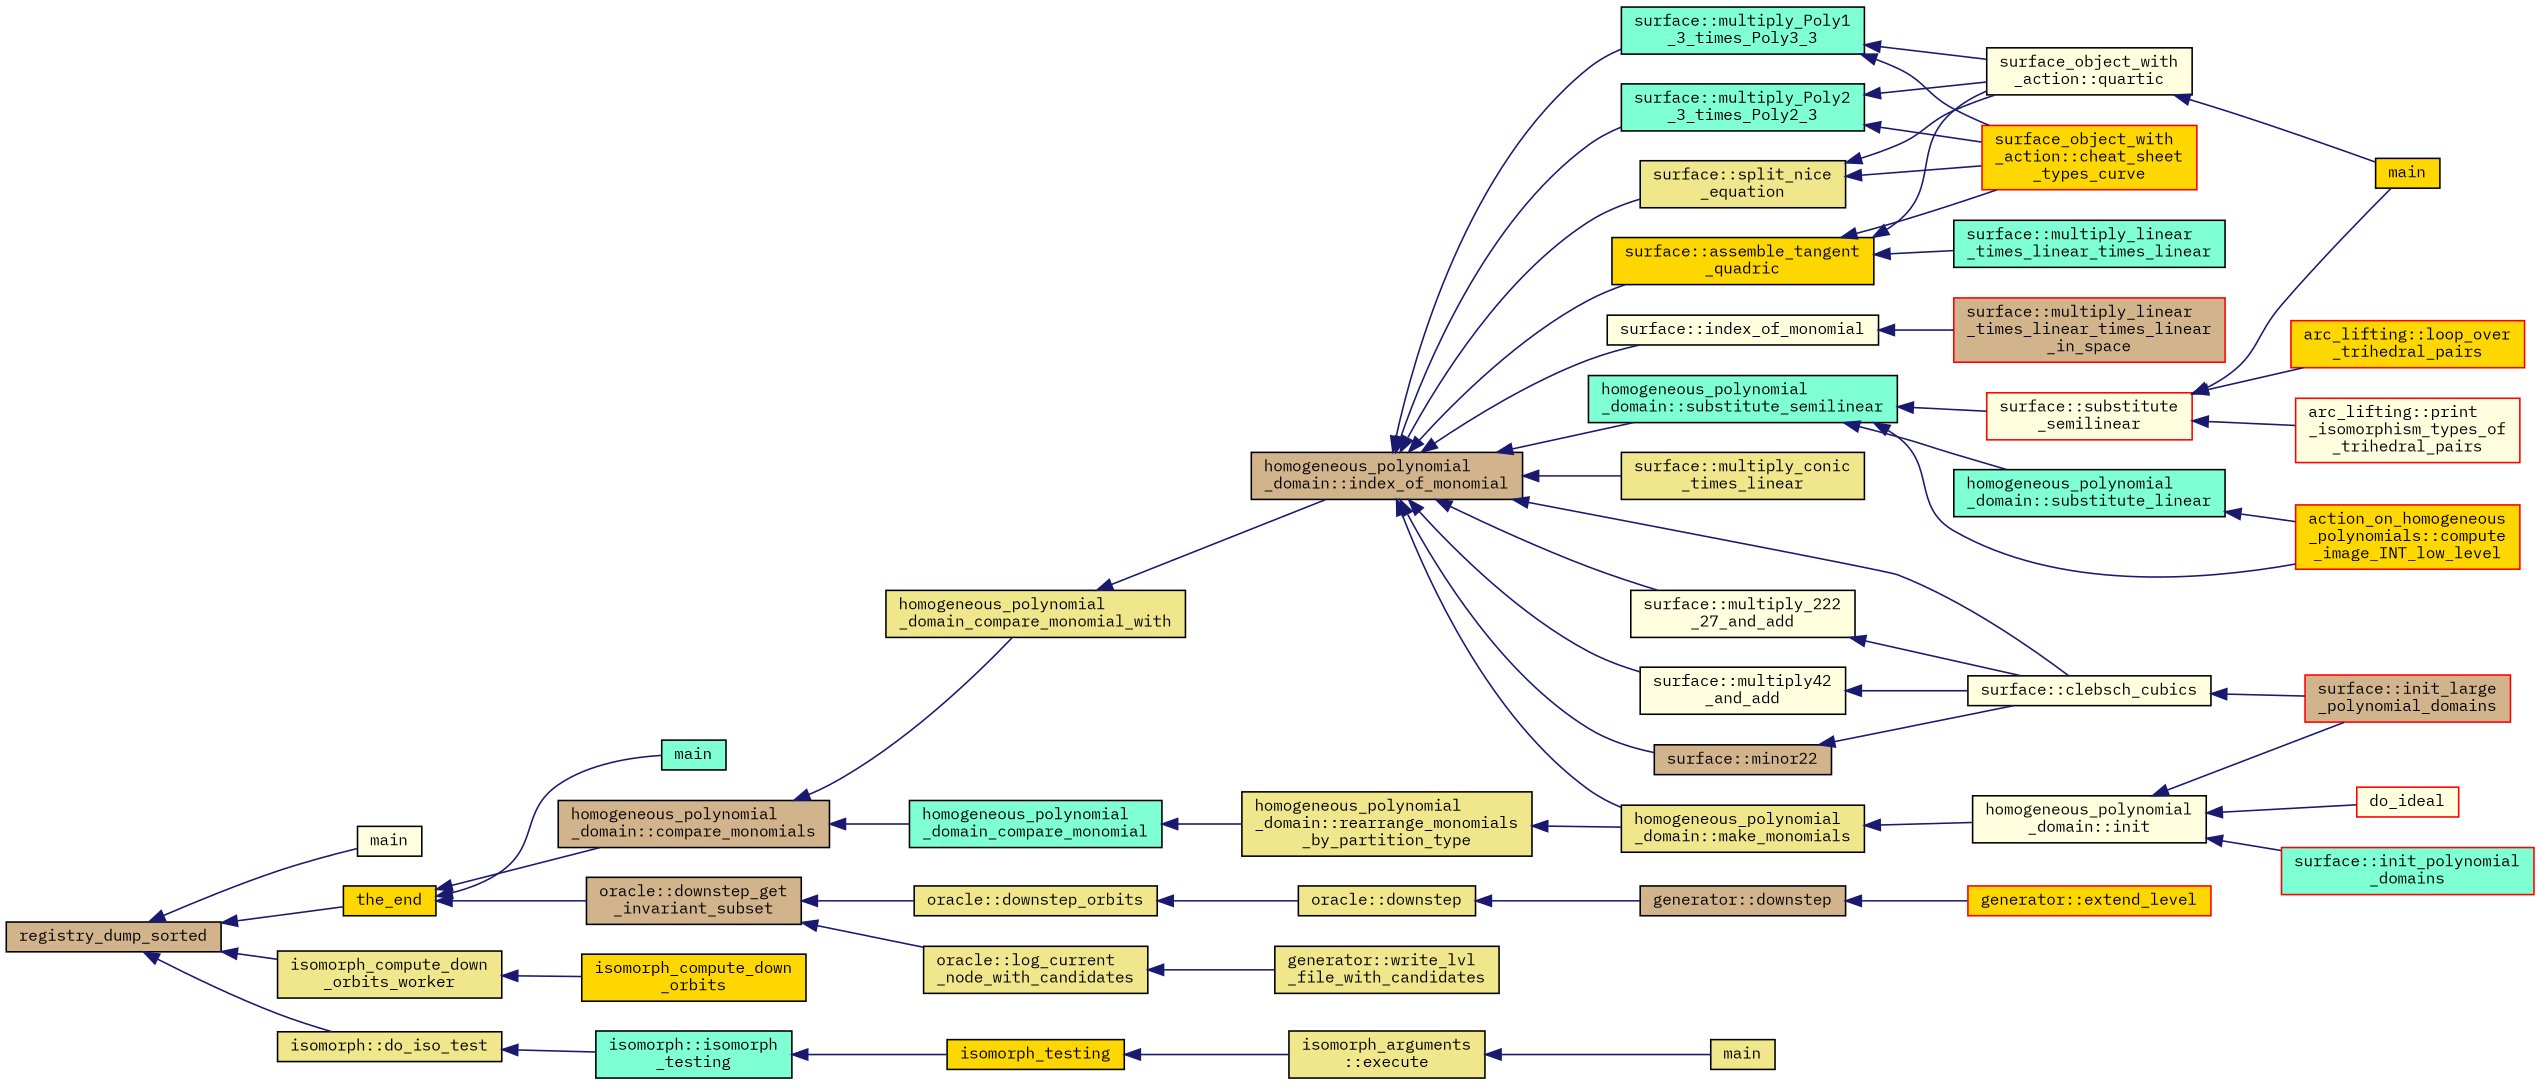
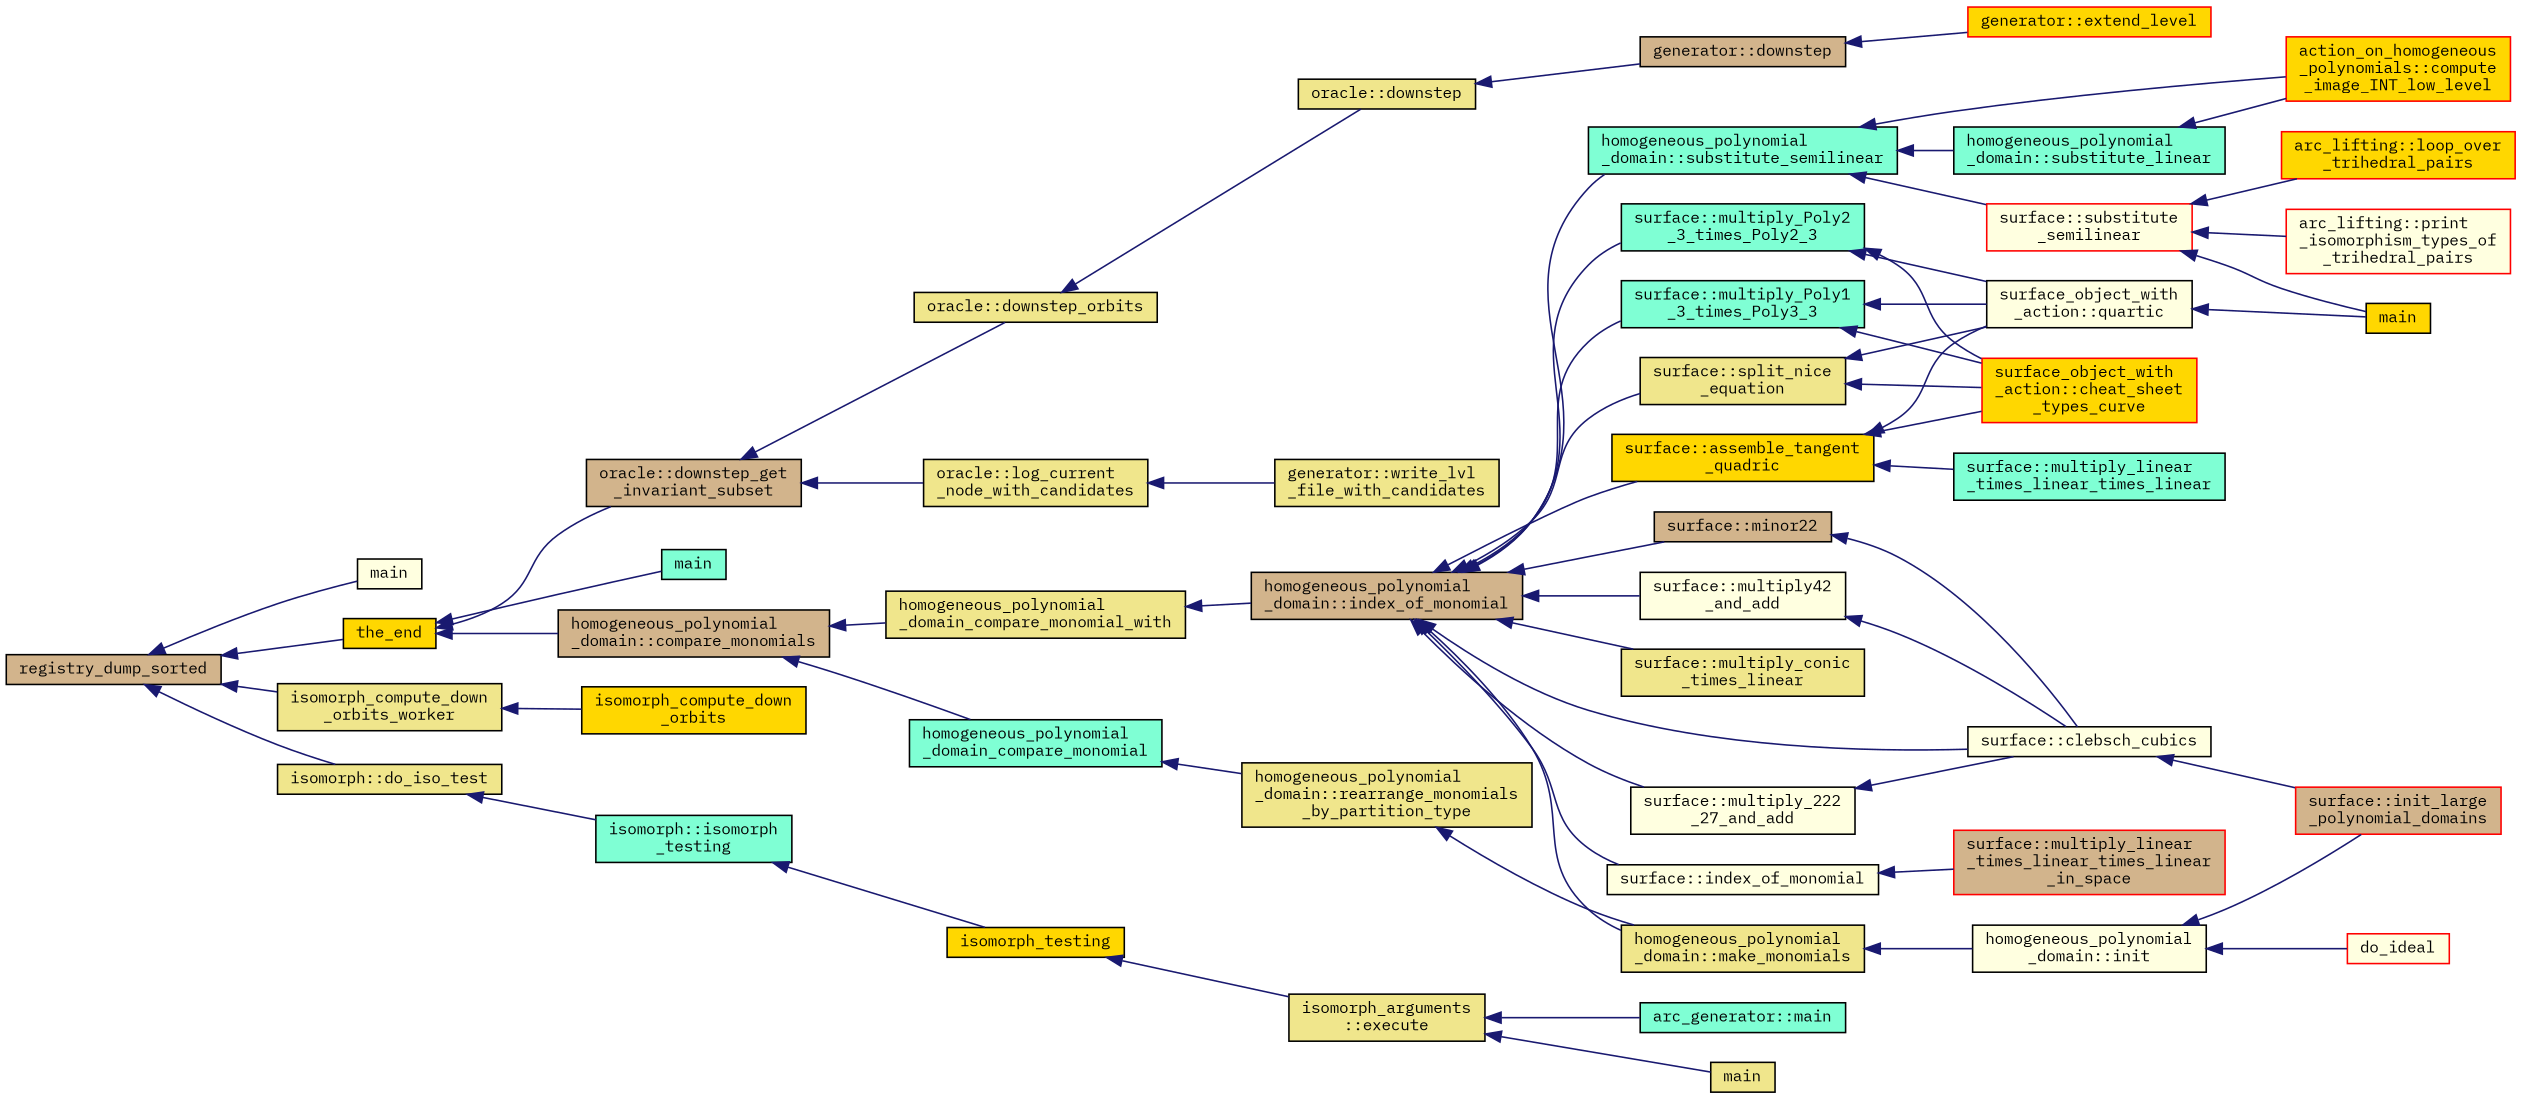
node "surface::init_polynomial _domains": removed
node "arc_generator::main": added
